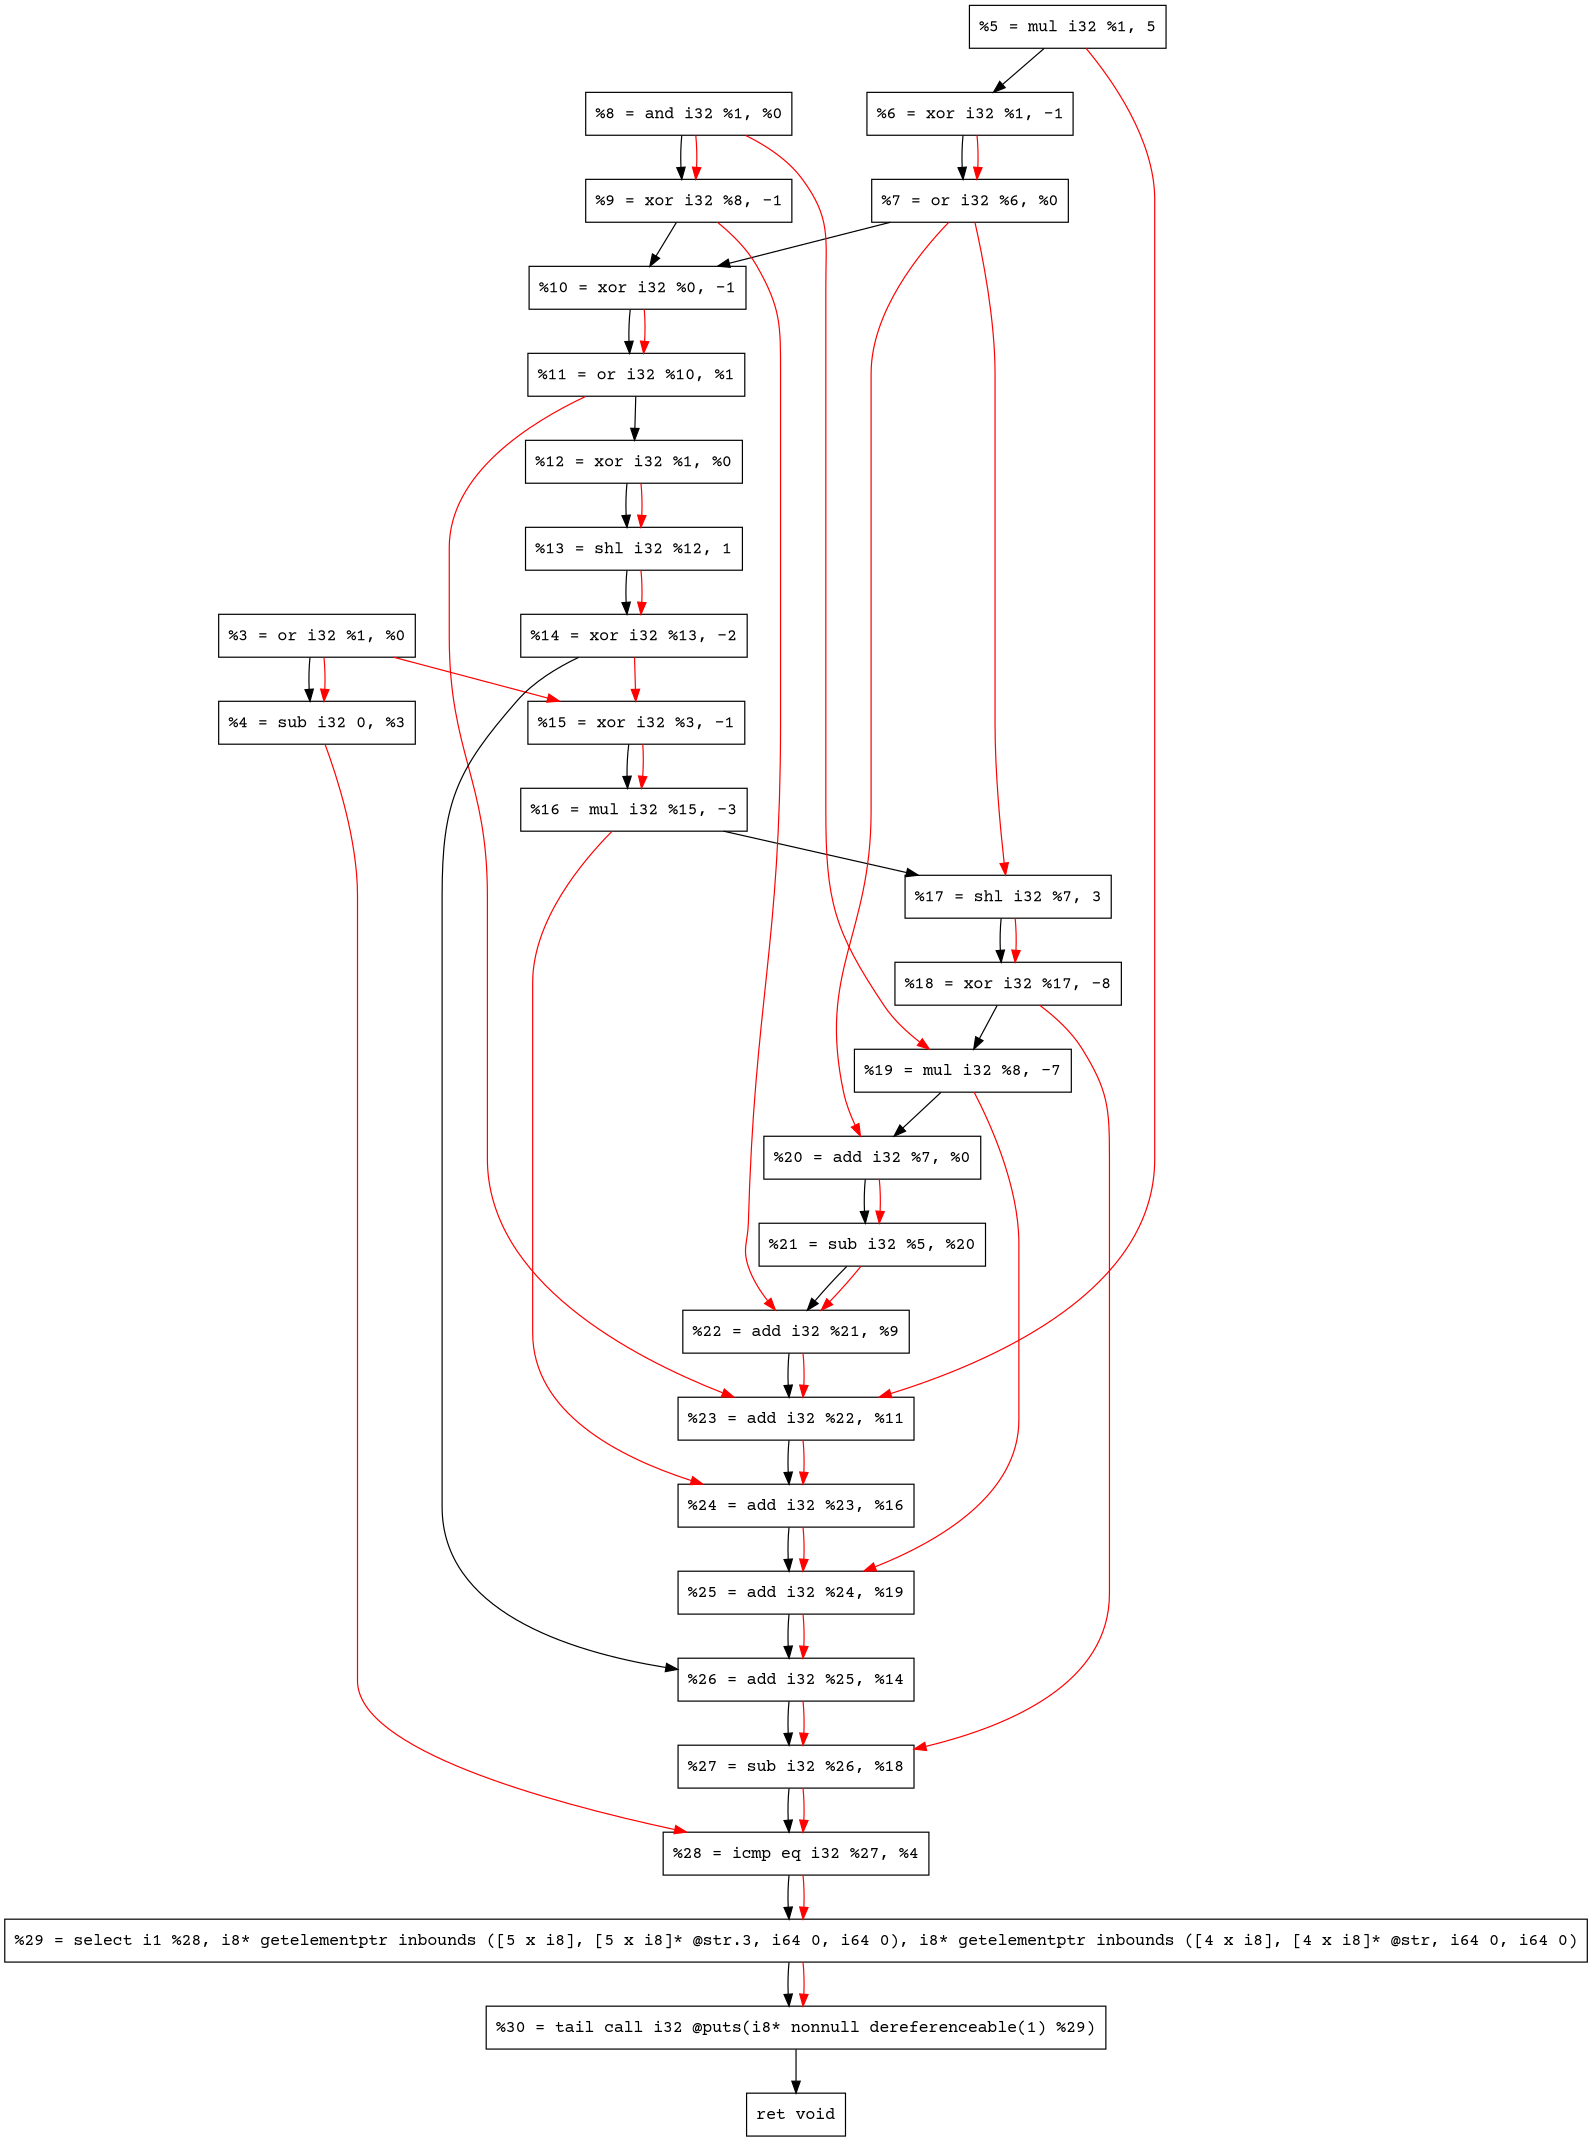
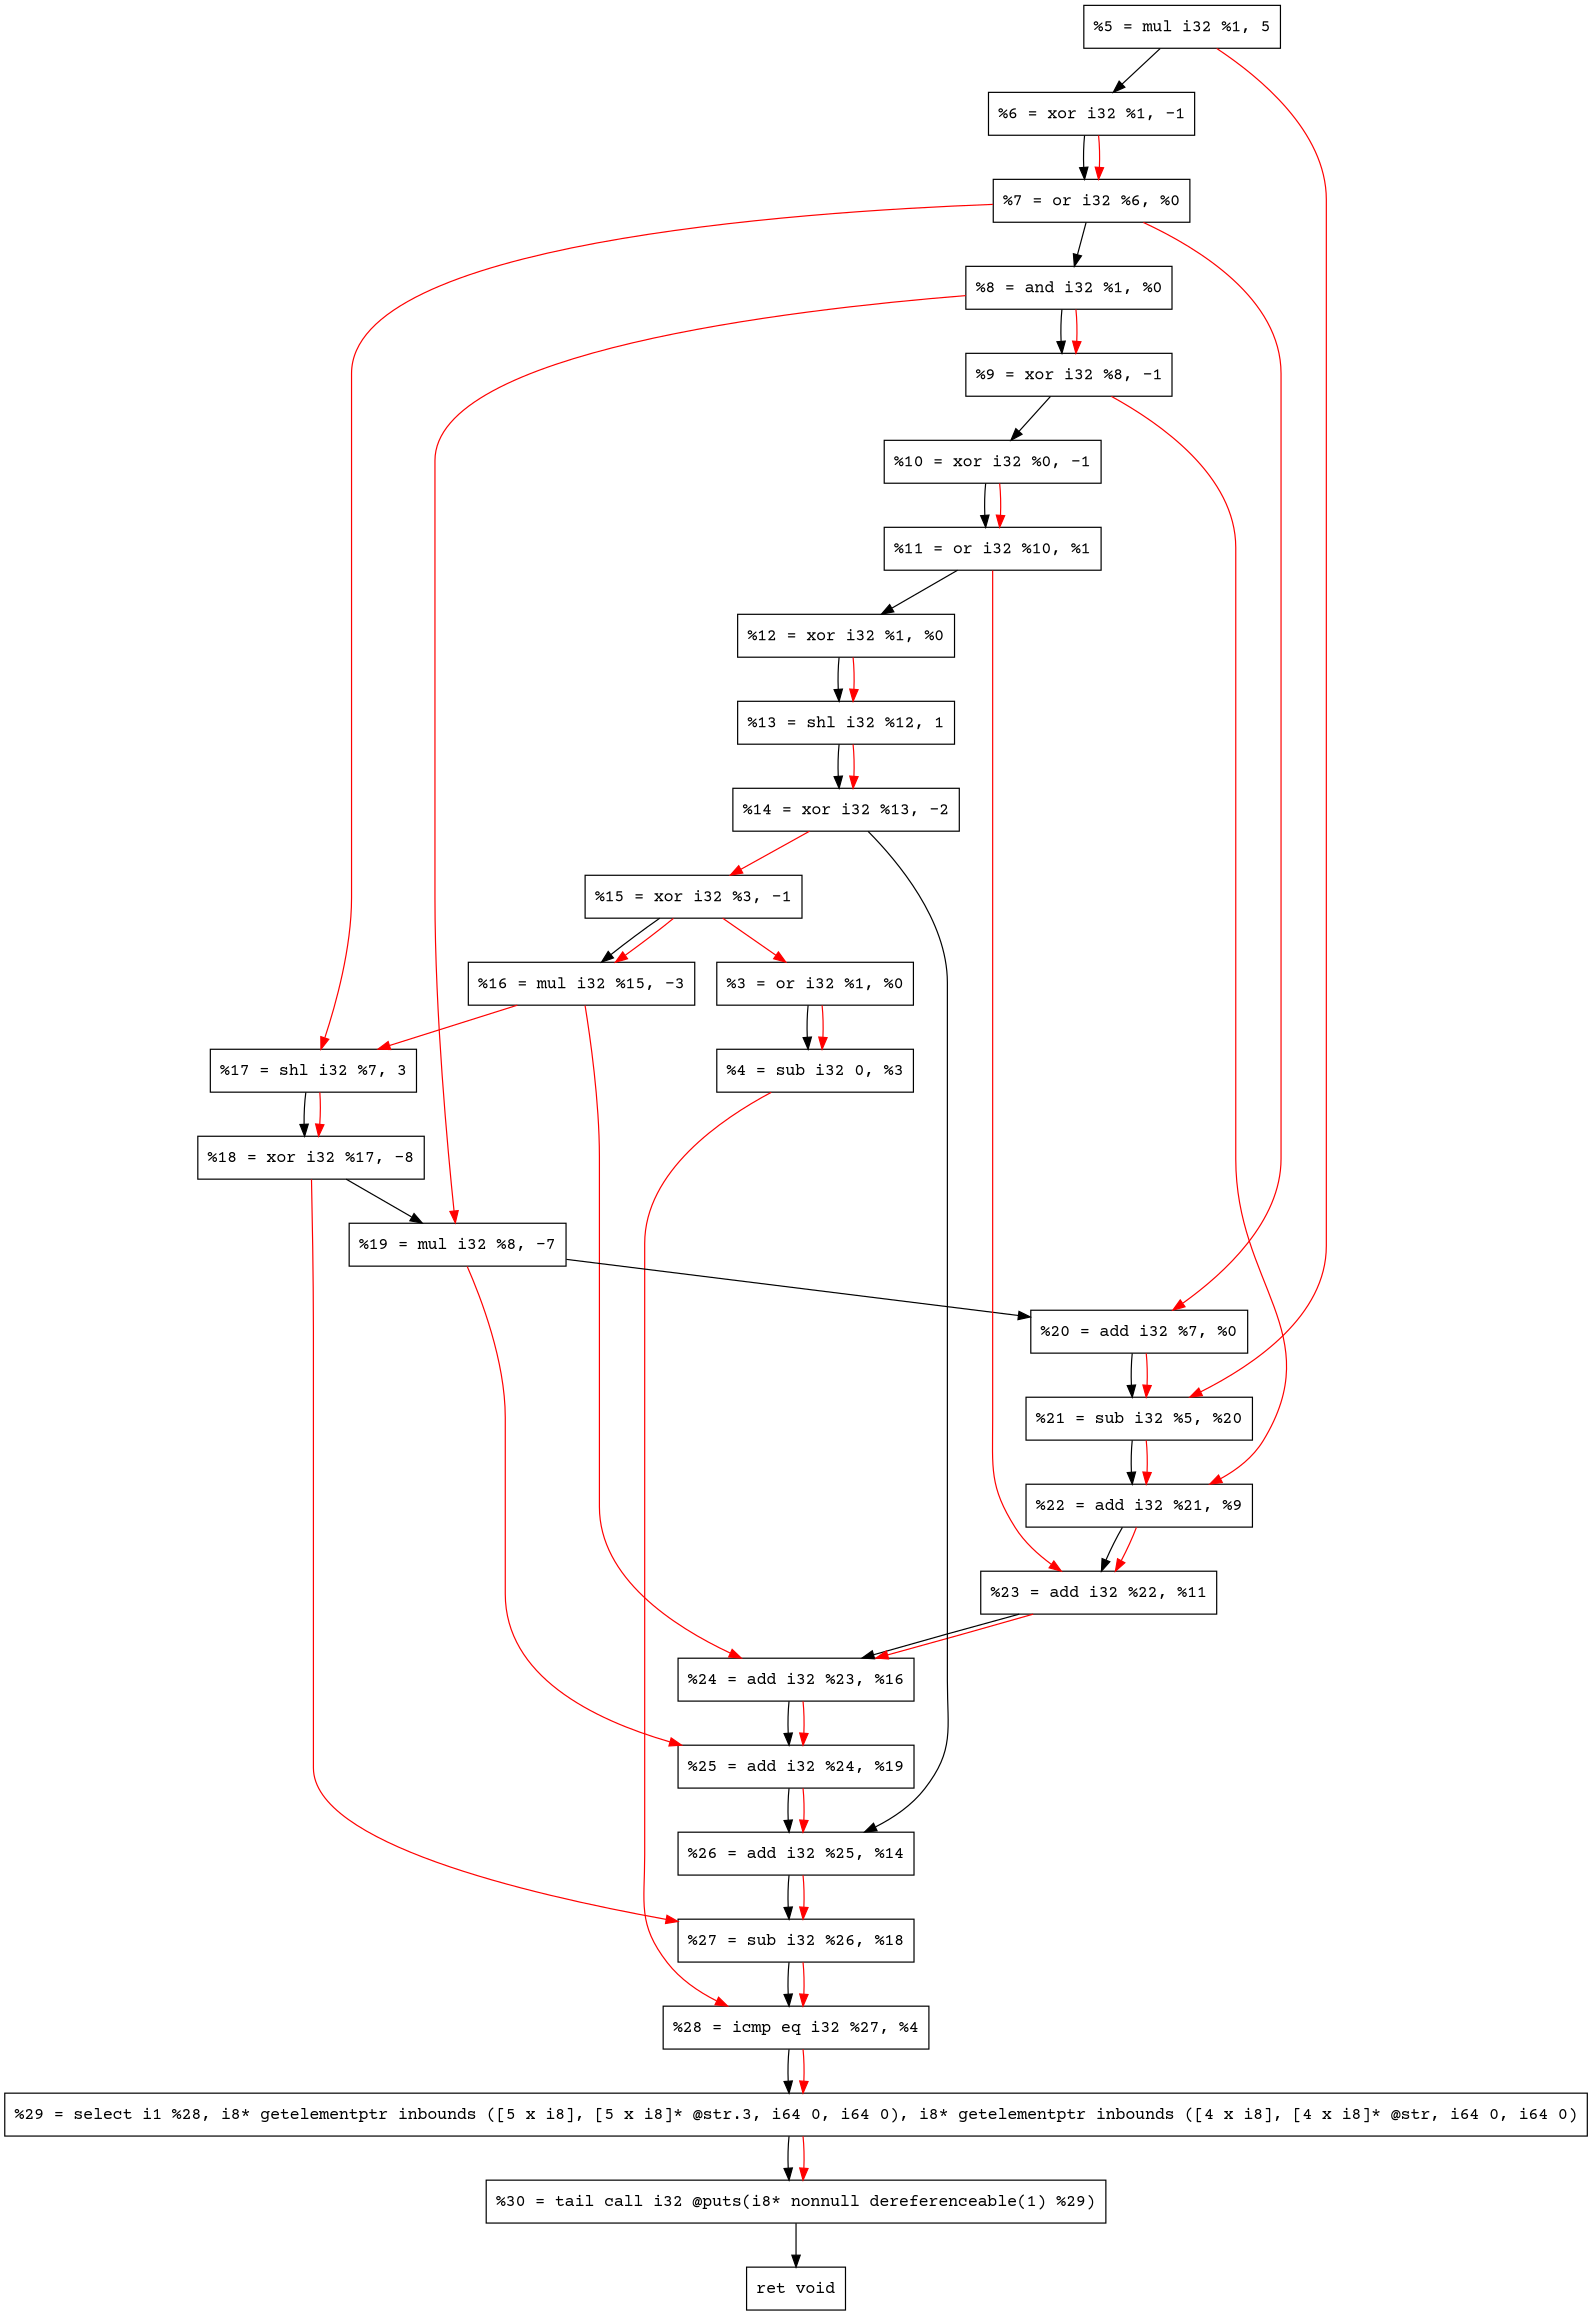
edge "%7 = or i32 %6, %0" -> "%10 = xor i32 %0, -1": now "%7 = or i32 %6, %0" -> "%8 = and i32 %1, %0"
edge "%3 = or i32 %1, %0" -> "%15 = xor i32 %3, -1": reversed
edge "%5 = mul i32 %1, 5" -> "%23 = add i32 %22, %11": now "%5 = mul i32 %1, 5" -> "%21 = sub i32 %5, %20"
edge "%16 = mul i32 %15, -3" -> "%17 = shl i32 %7, 3": color black -> red
